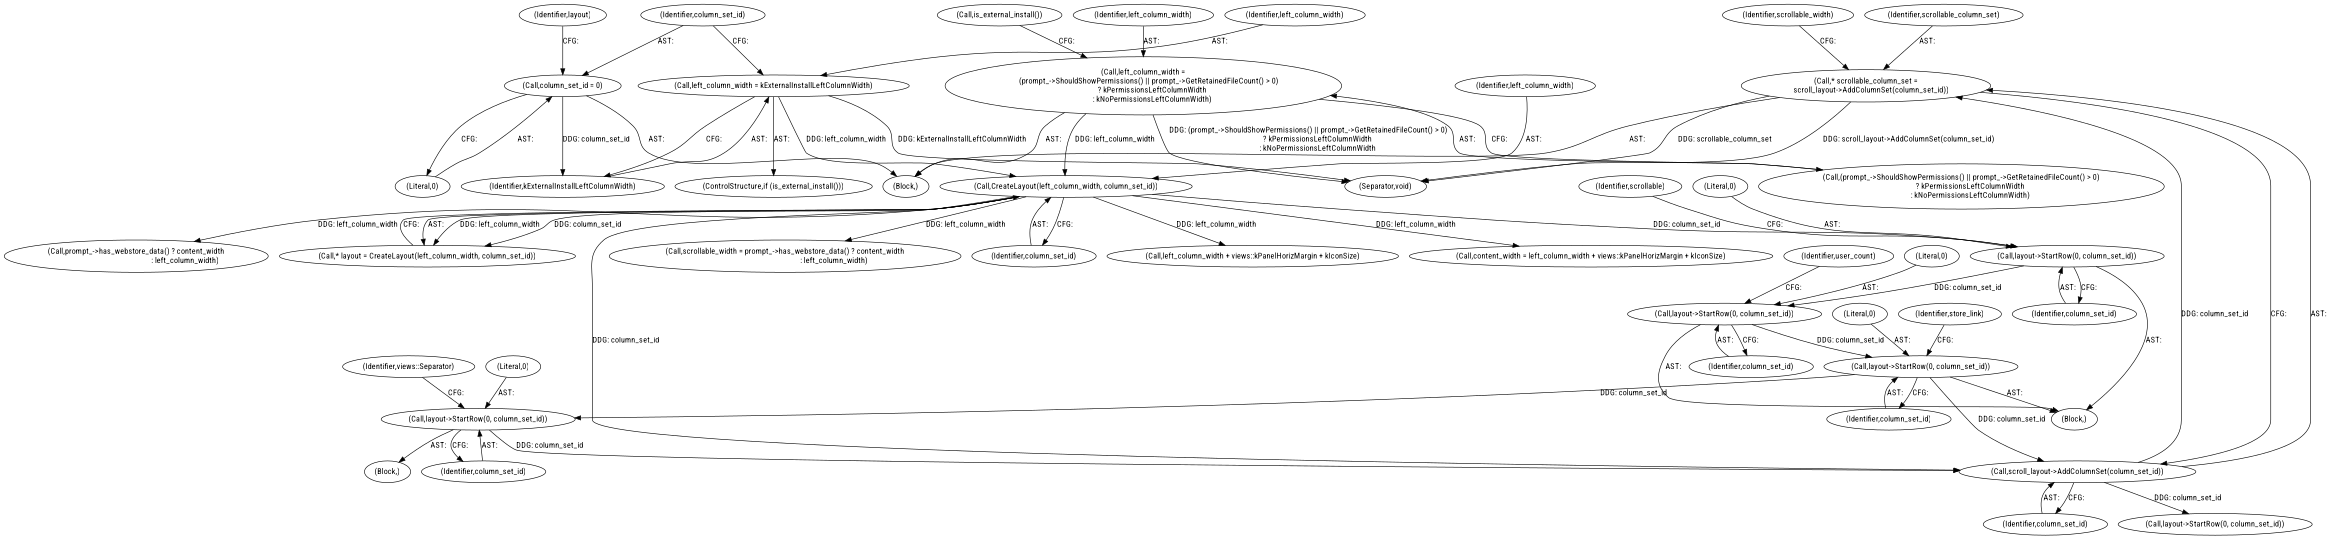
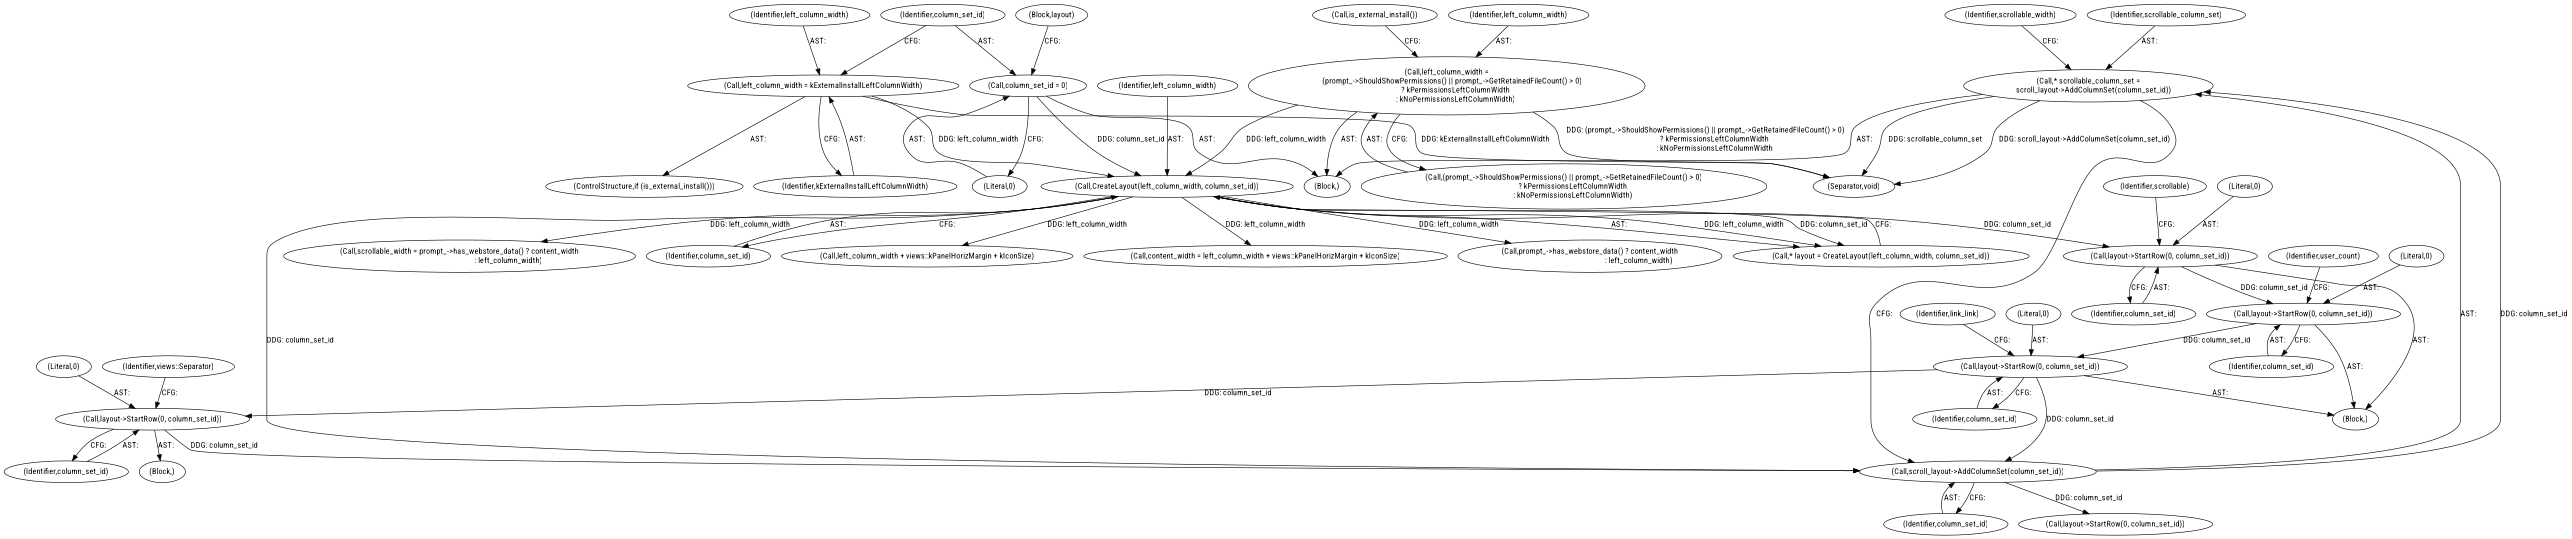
node "(Identifier,layout)": label "(Identifier,layout)" -> "(Block,layout)"
edge "(Call,column_set_id = 0)" -> "(Identifier,kExternalInstallLeftColumnWidth)": now "(Call,column_set_id = 0)" -> "(Call,CreateLayout(left_column_width, column_set_id))"
node "(Identifier,store_link)": label "(Identifier,store_link)" -> "(Identifier,link_link)"
